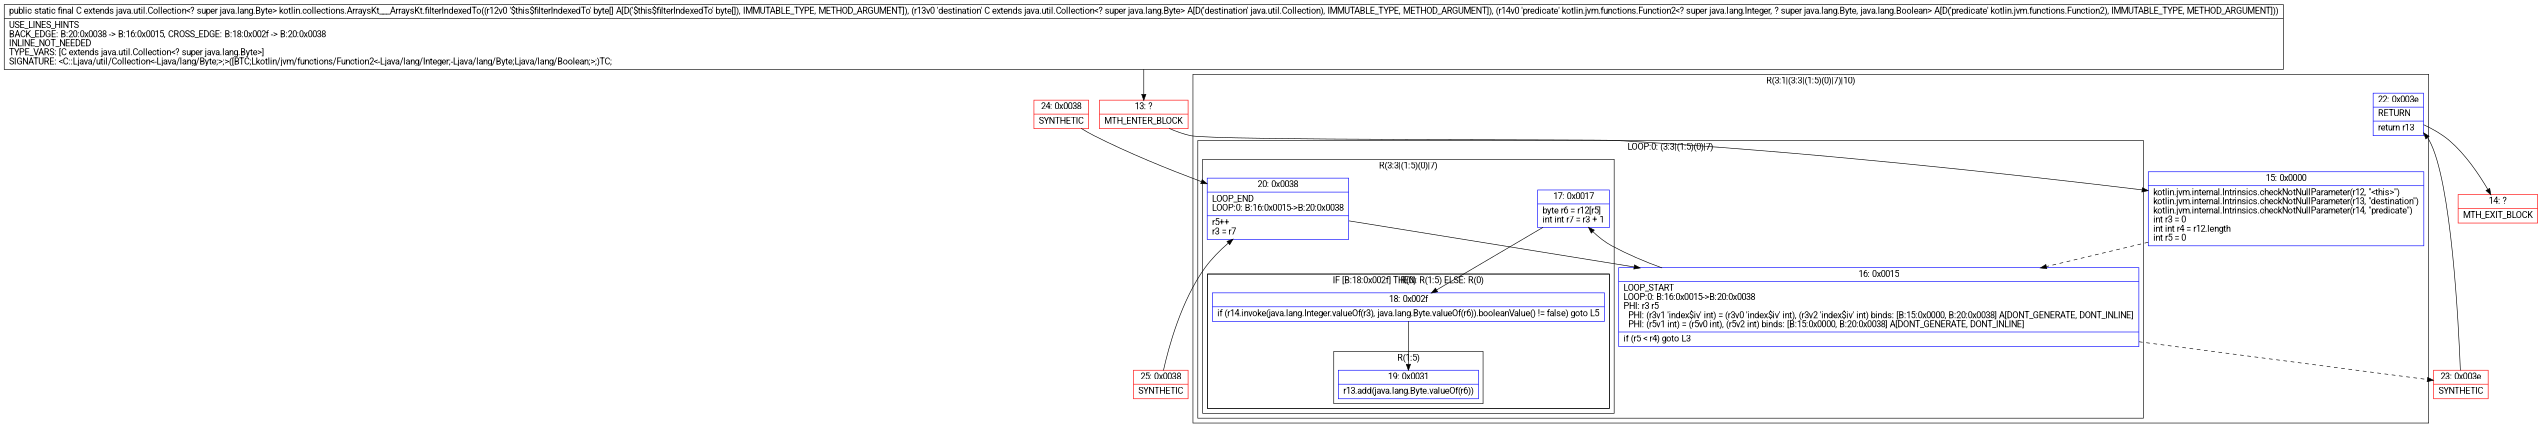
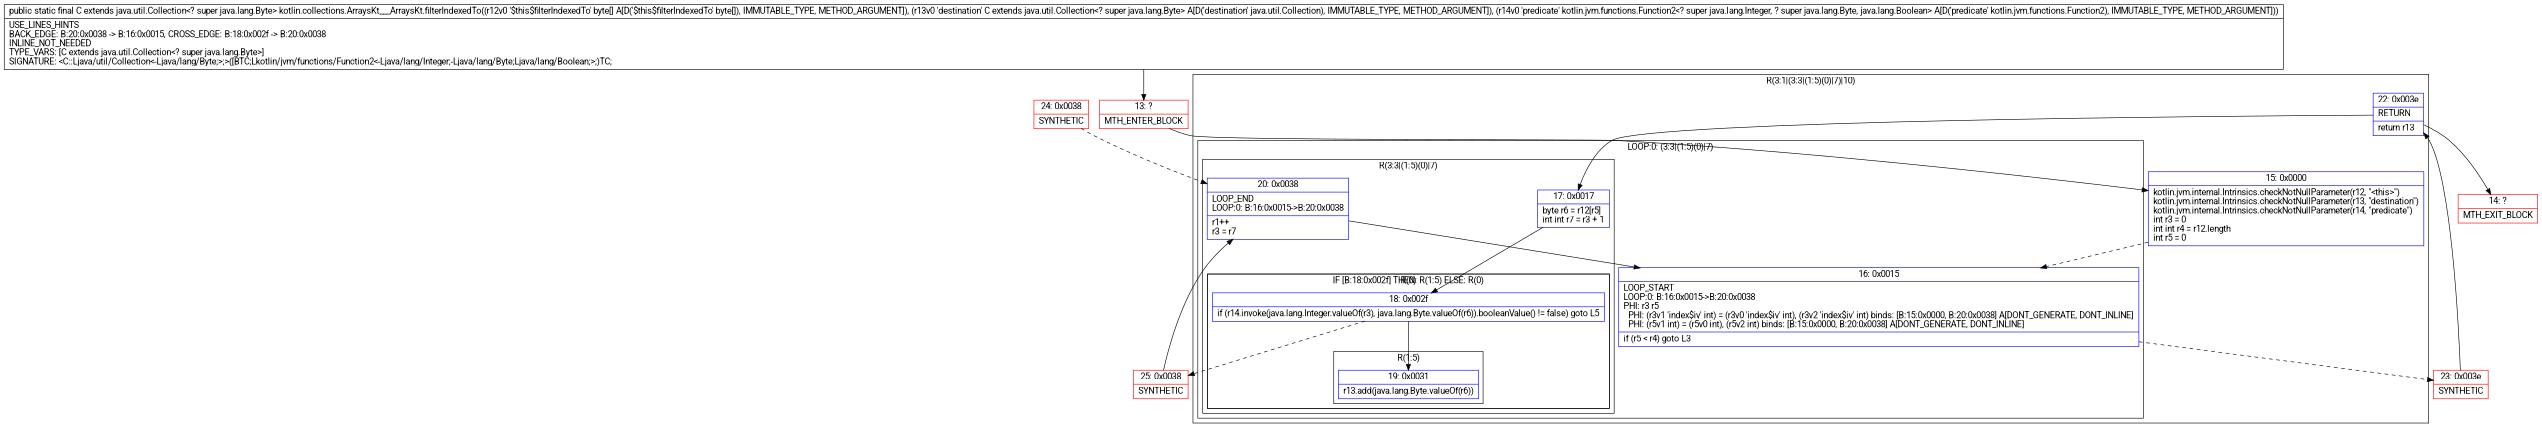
edge "24: 0x0038" -> "20: 0x0038": style solid -> dashed
node "20: 0x0038": text "r5++" -> "r1++"
edge "16: 0x0015" -> "17: 0x0017": now "22: 0x003e" -> "17: 0x0017"
edge "18: 0x002f" -> "25: 0x0038": added
